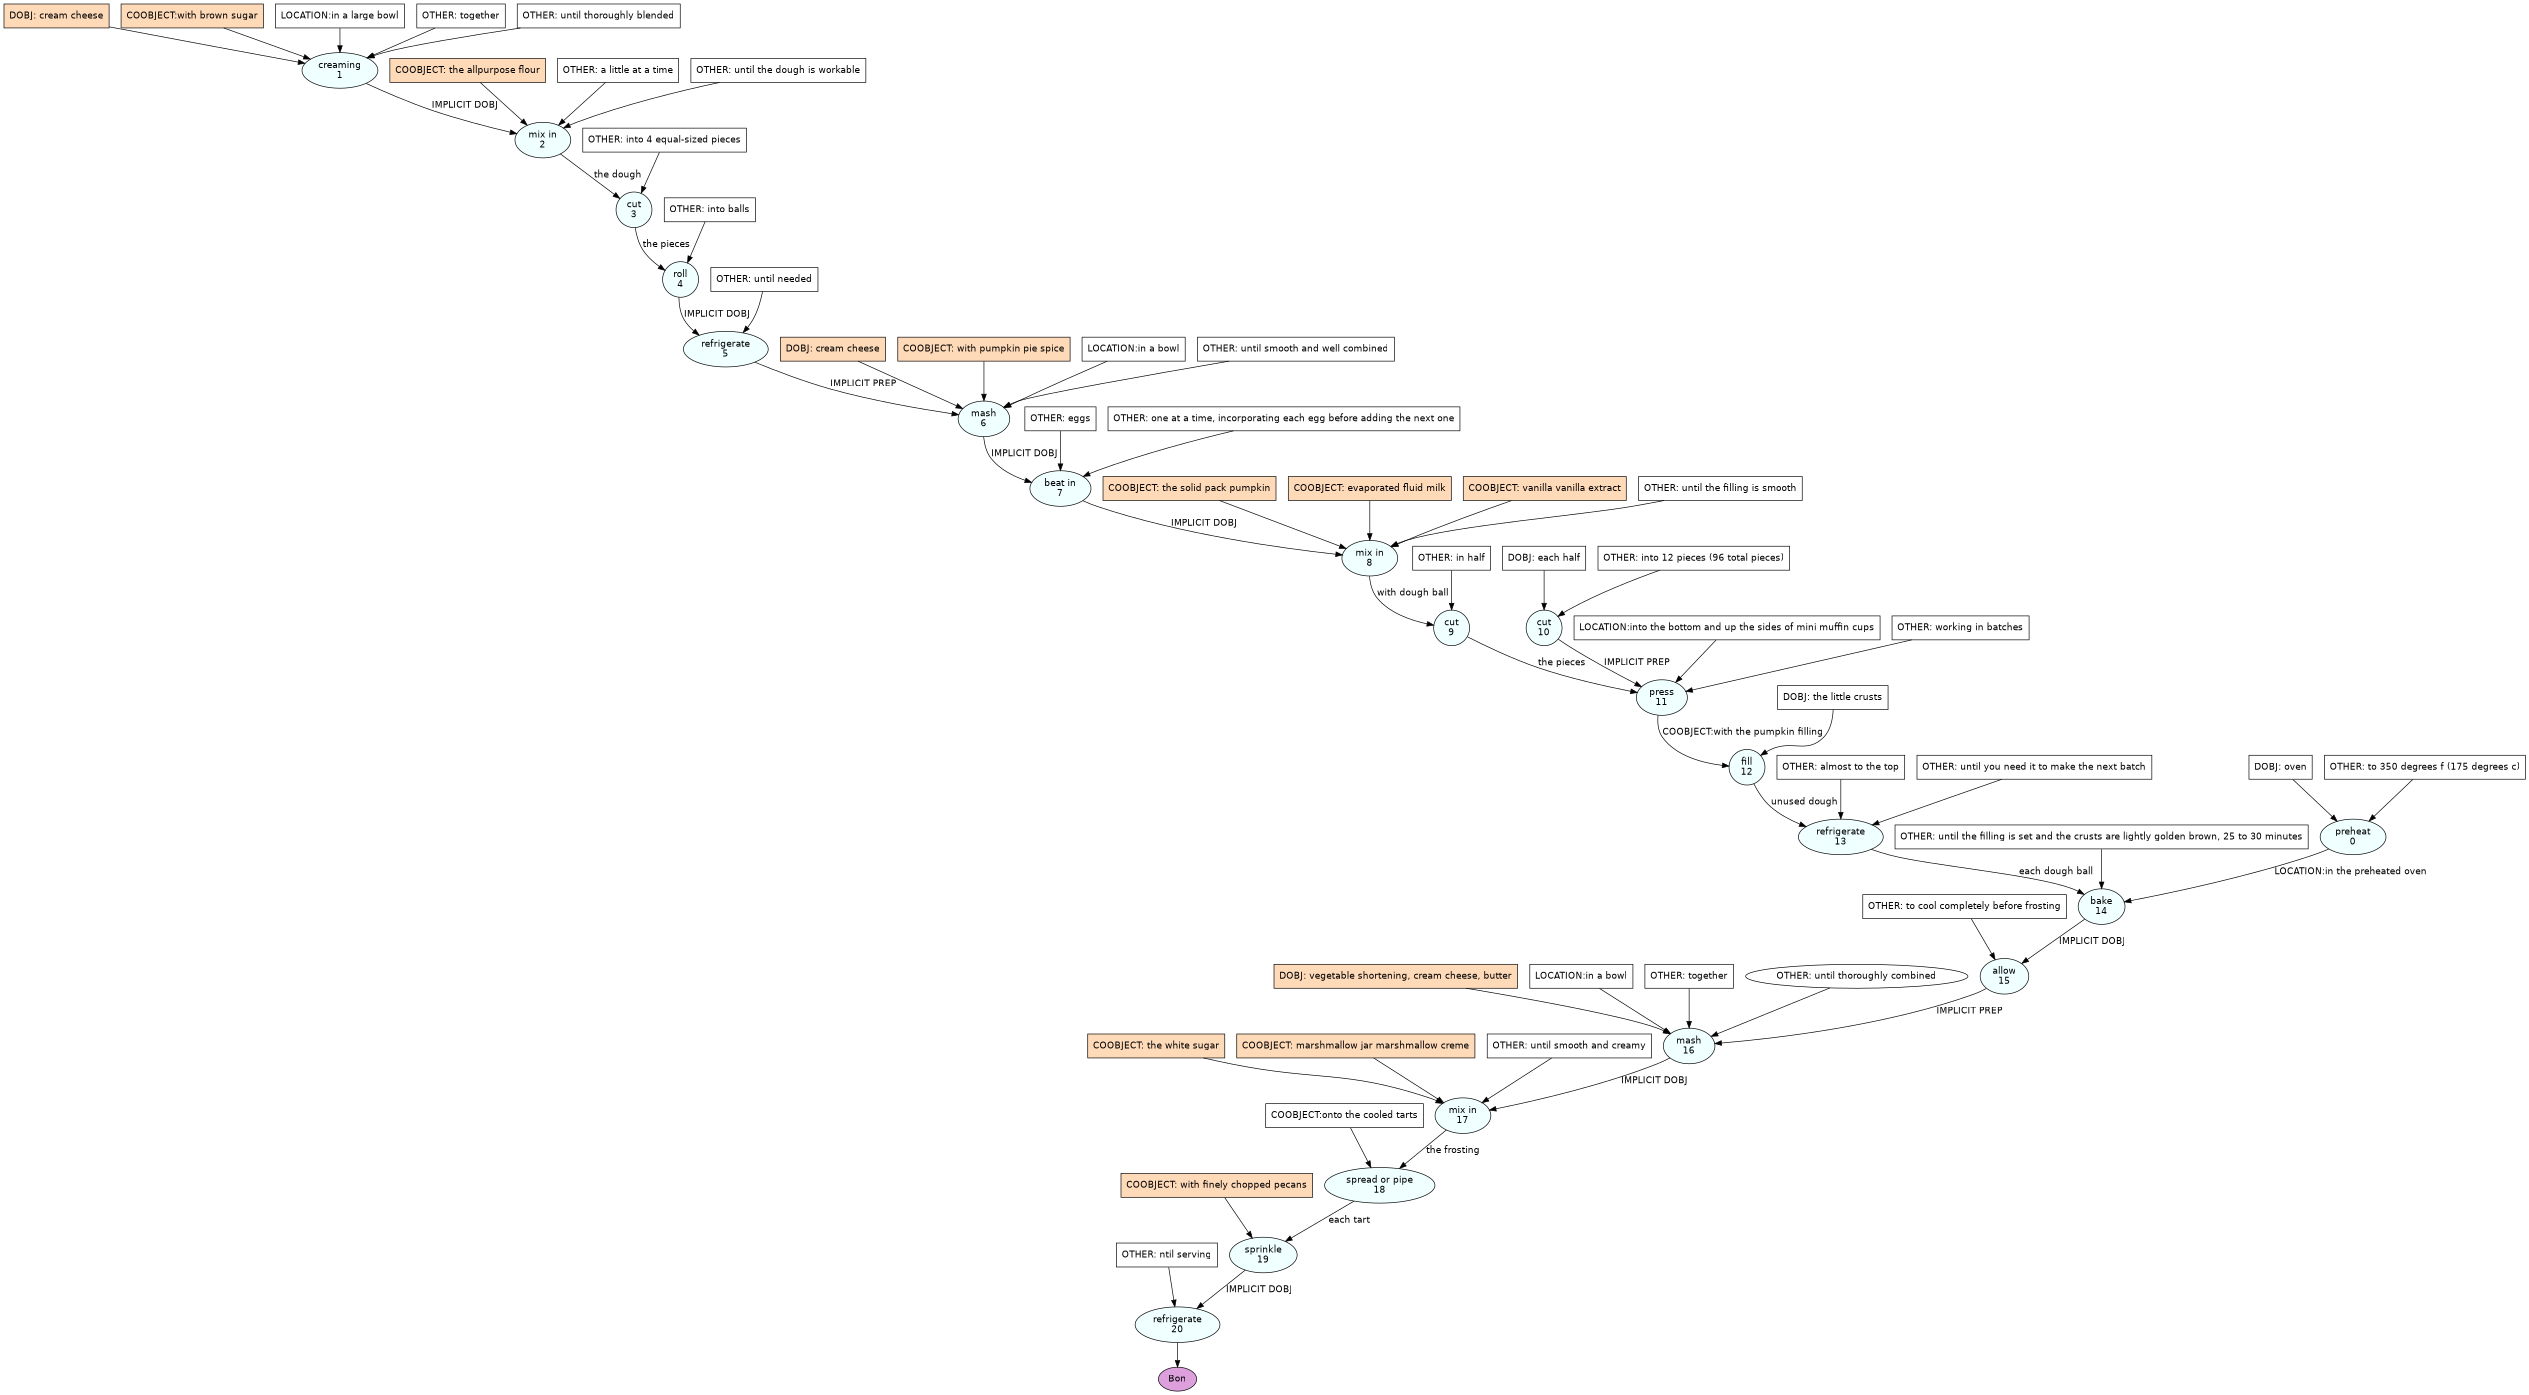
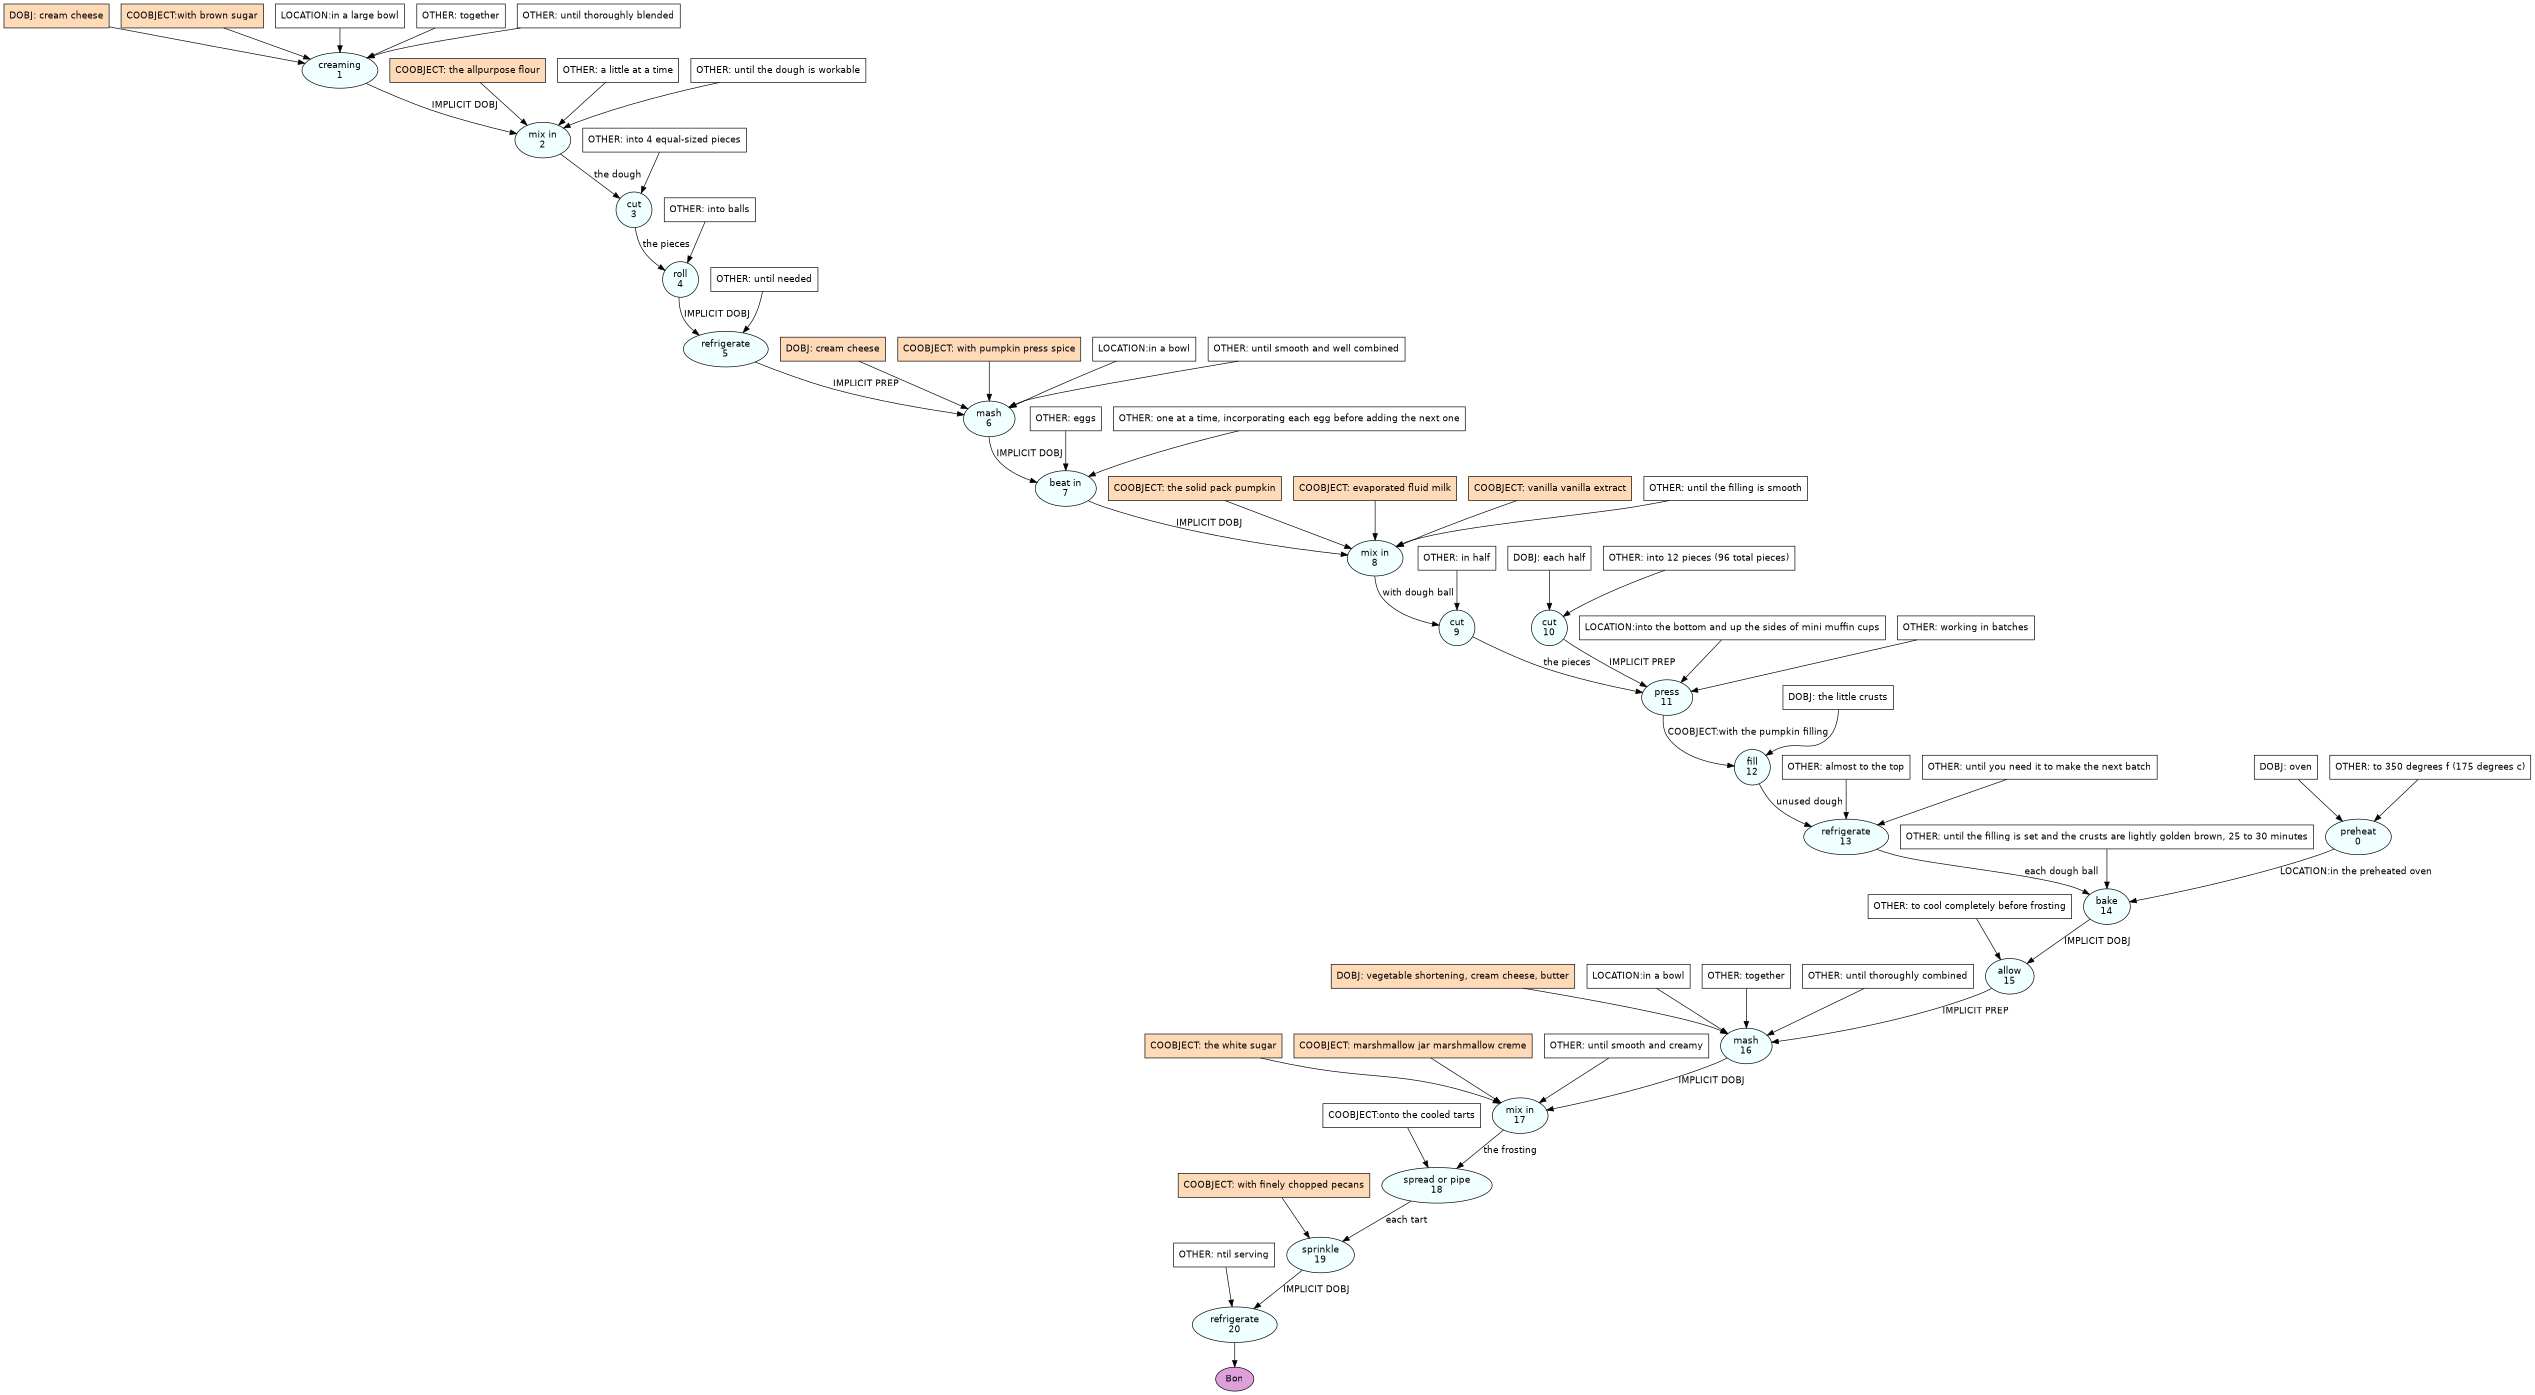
node "COOBJECT: with pumpkin pie spice": label "COOBJECT: with pumpkin pie spice" -> "COOBJECT: with pumpkin press spice"
node "OTHER: until thoroughly combined": shape ellipse -> box
